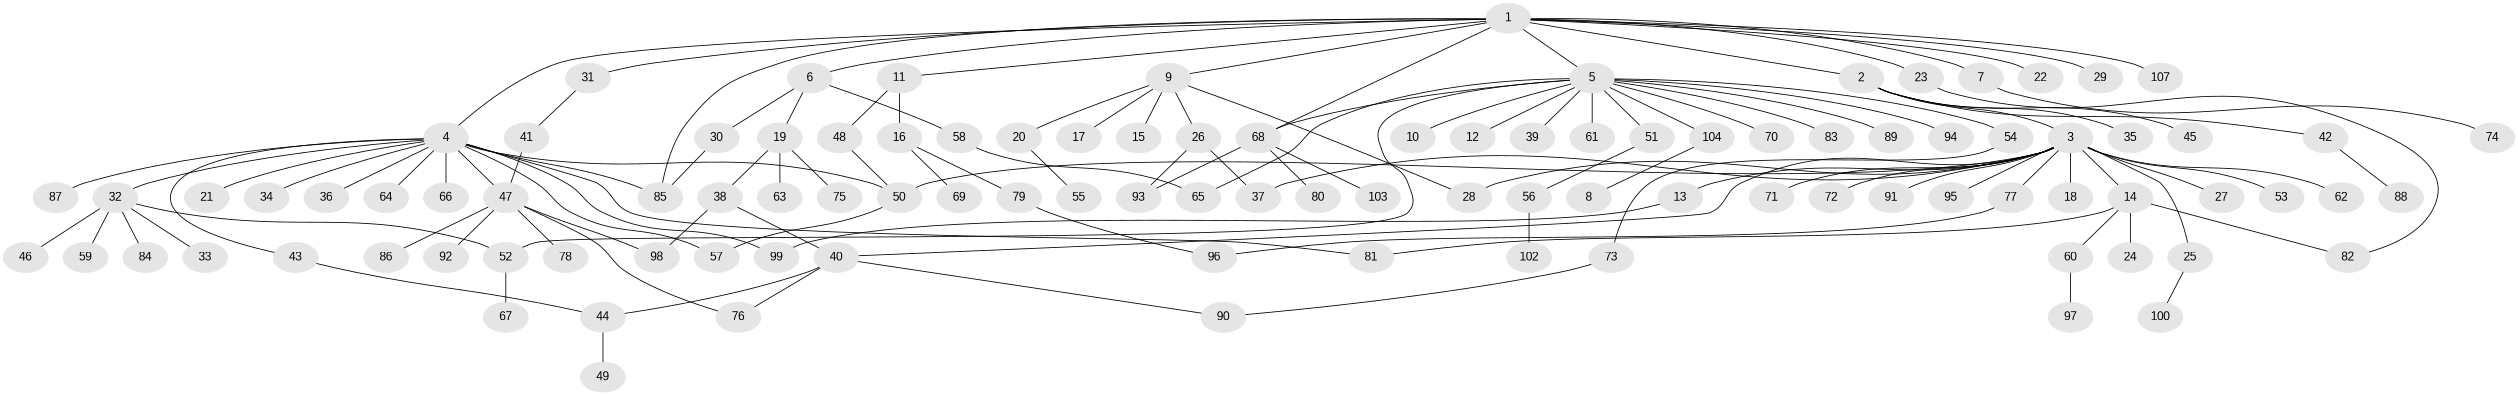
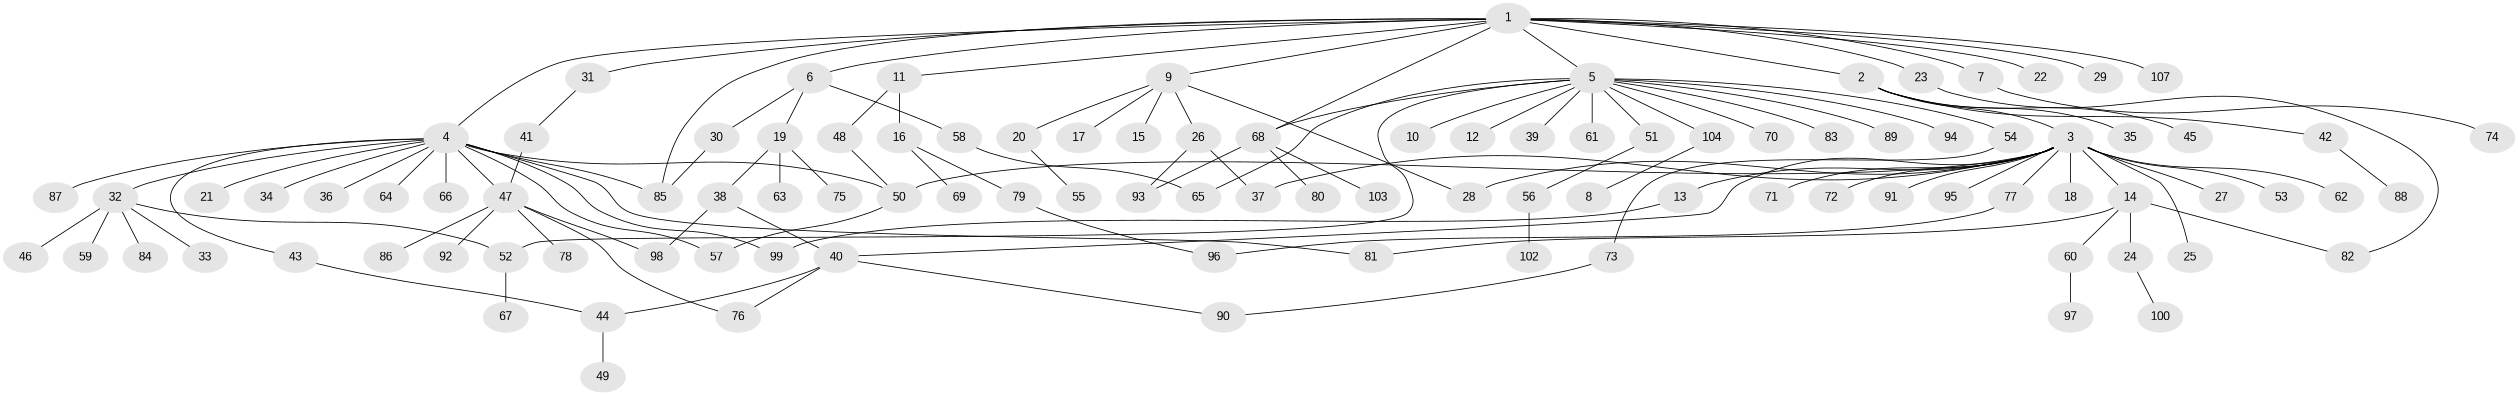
edge "25" -- "100": now "24" -- "100"
